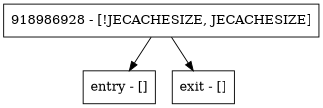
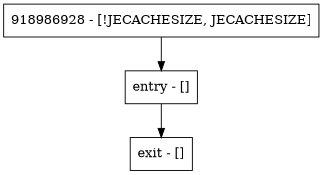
edge "918986928 - [!JECACHESIZE, JECACHESIZE]" -> "exit - []": now "entry - []" -> "exit - []"
